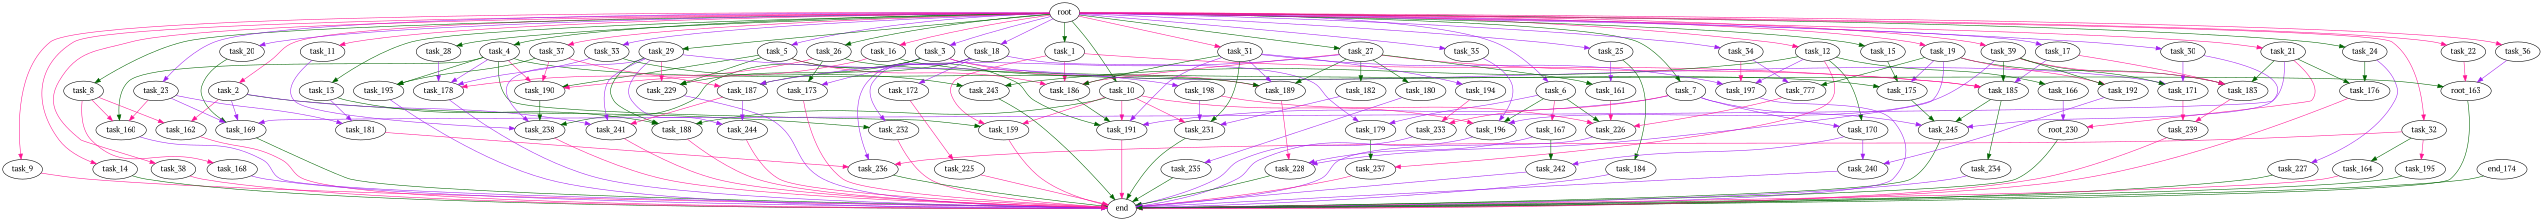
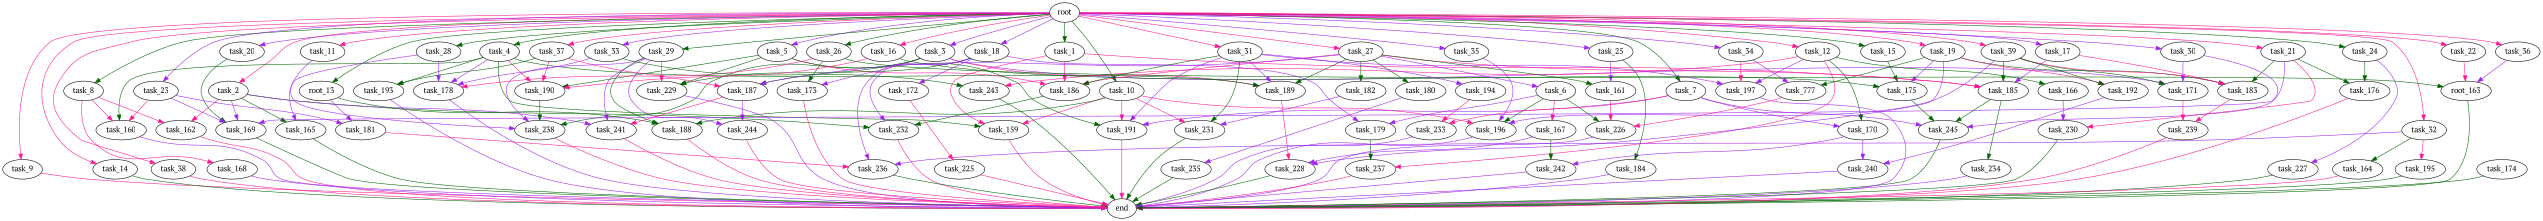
edge "root" -> "task_6": now "task_27" -> "task_6"
edge "root" -> "task_27": color darkgreen -> deeppink
edge "task_12" -> "task_243": color darkgreen -> deeppink
node "task_13": label "task_13" -> "root_13"
node "task_198": removed
edge "task_186" -> "task_191": now "task_186" -> "task_232"
node "task_165": added
node "root_230": label "root_230" -> "task_230"
edge "task_32" -> "task_236": color deeppink -> purple
node "end_174": label "end_174" -> "task_174"
